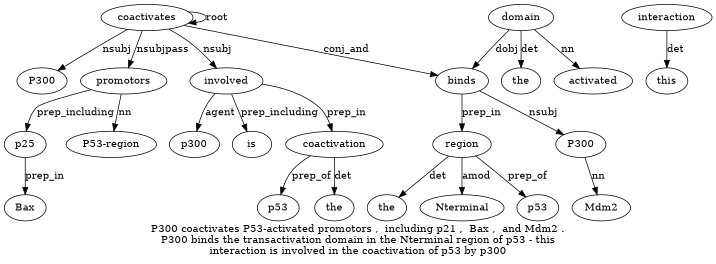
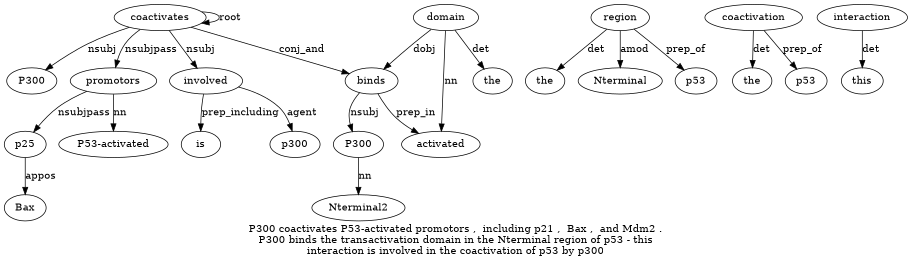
edge "involved" -> "coactivation": removed, label "prep_in"
edge "binds" -> "region": now "binds" -> "activated"
edge "promotors" -> "p25": label "prep_including" -> "nsubjpass"
node "P53-region": label "P53-region" -> "P53-activated"
edge "p25" -> "Bax": label "prep_in" -> "appos"
node "Mdm2": label "Mdm2" -> "Nterminal2"
